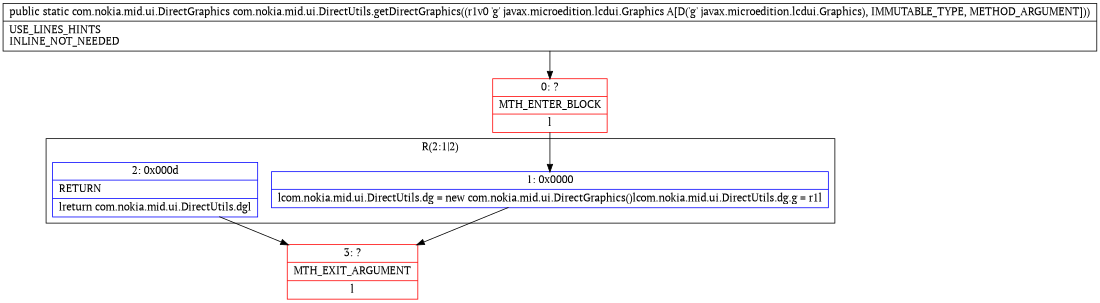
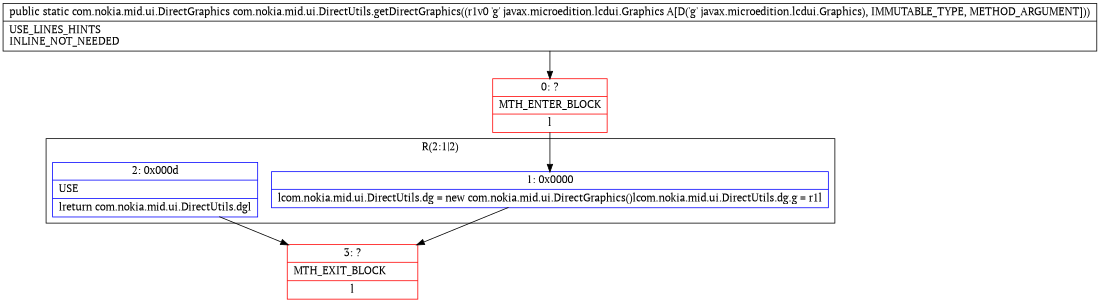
node "2: 0x000d": text "RETURN" -> "USE"
node "3: ?": text "MTH_EXIT_ARGUMENT" -> "MTH_EXIT_BLOCK"
